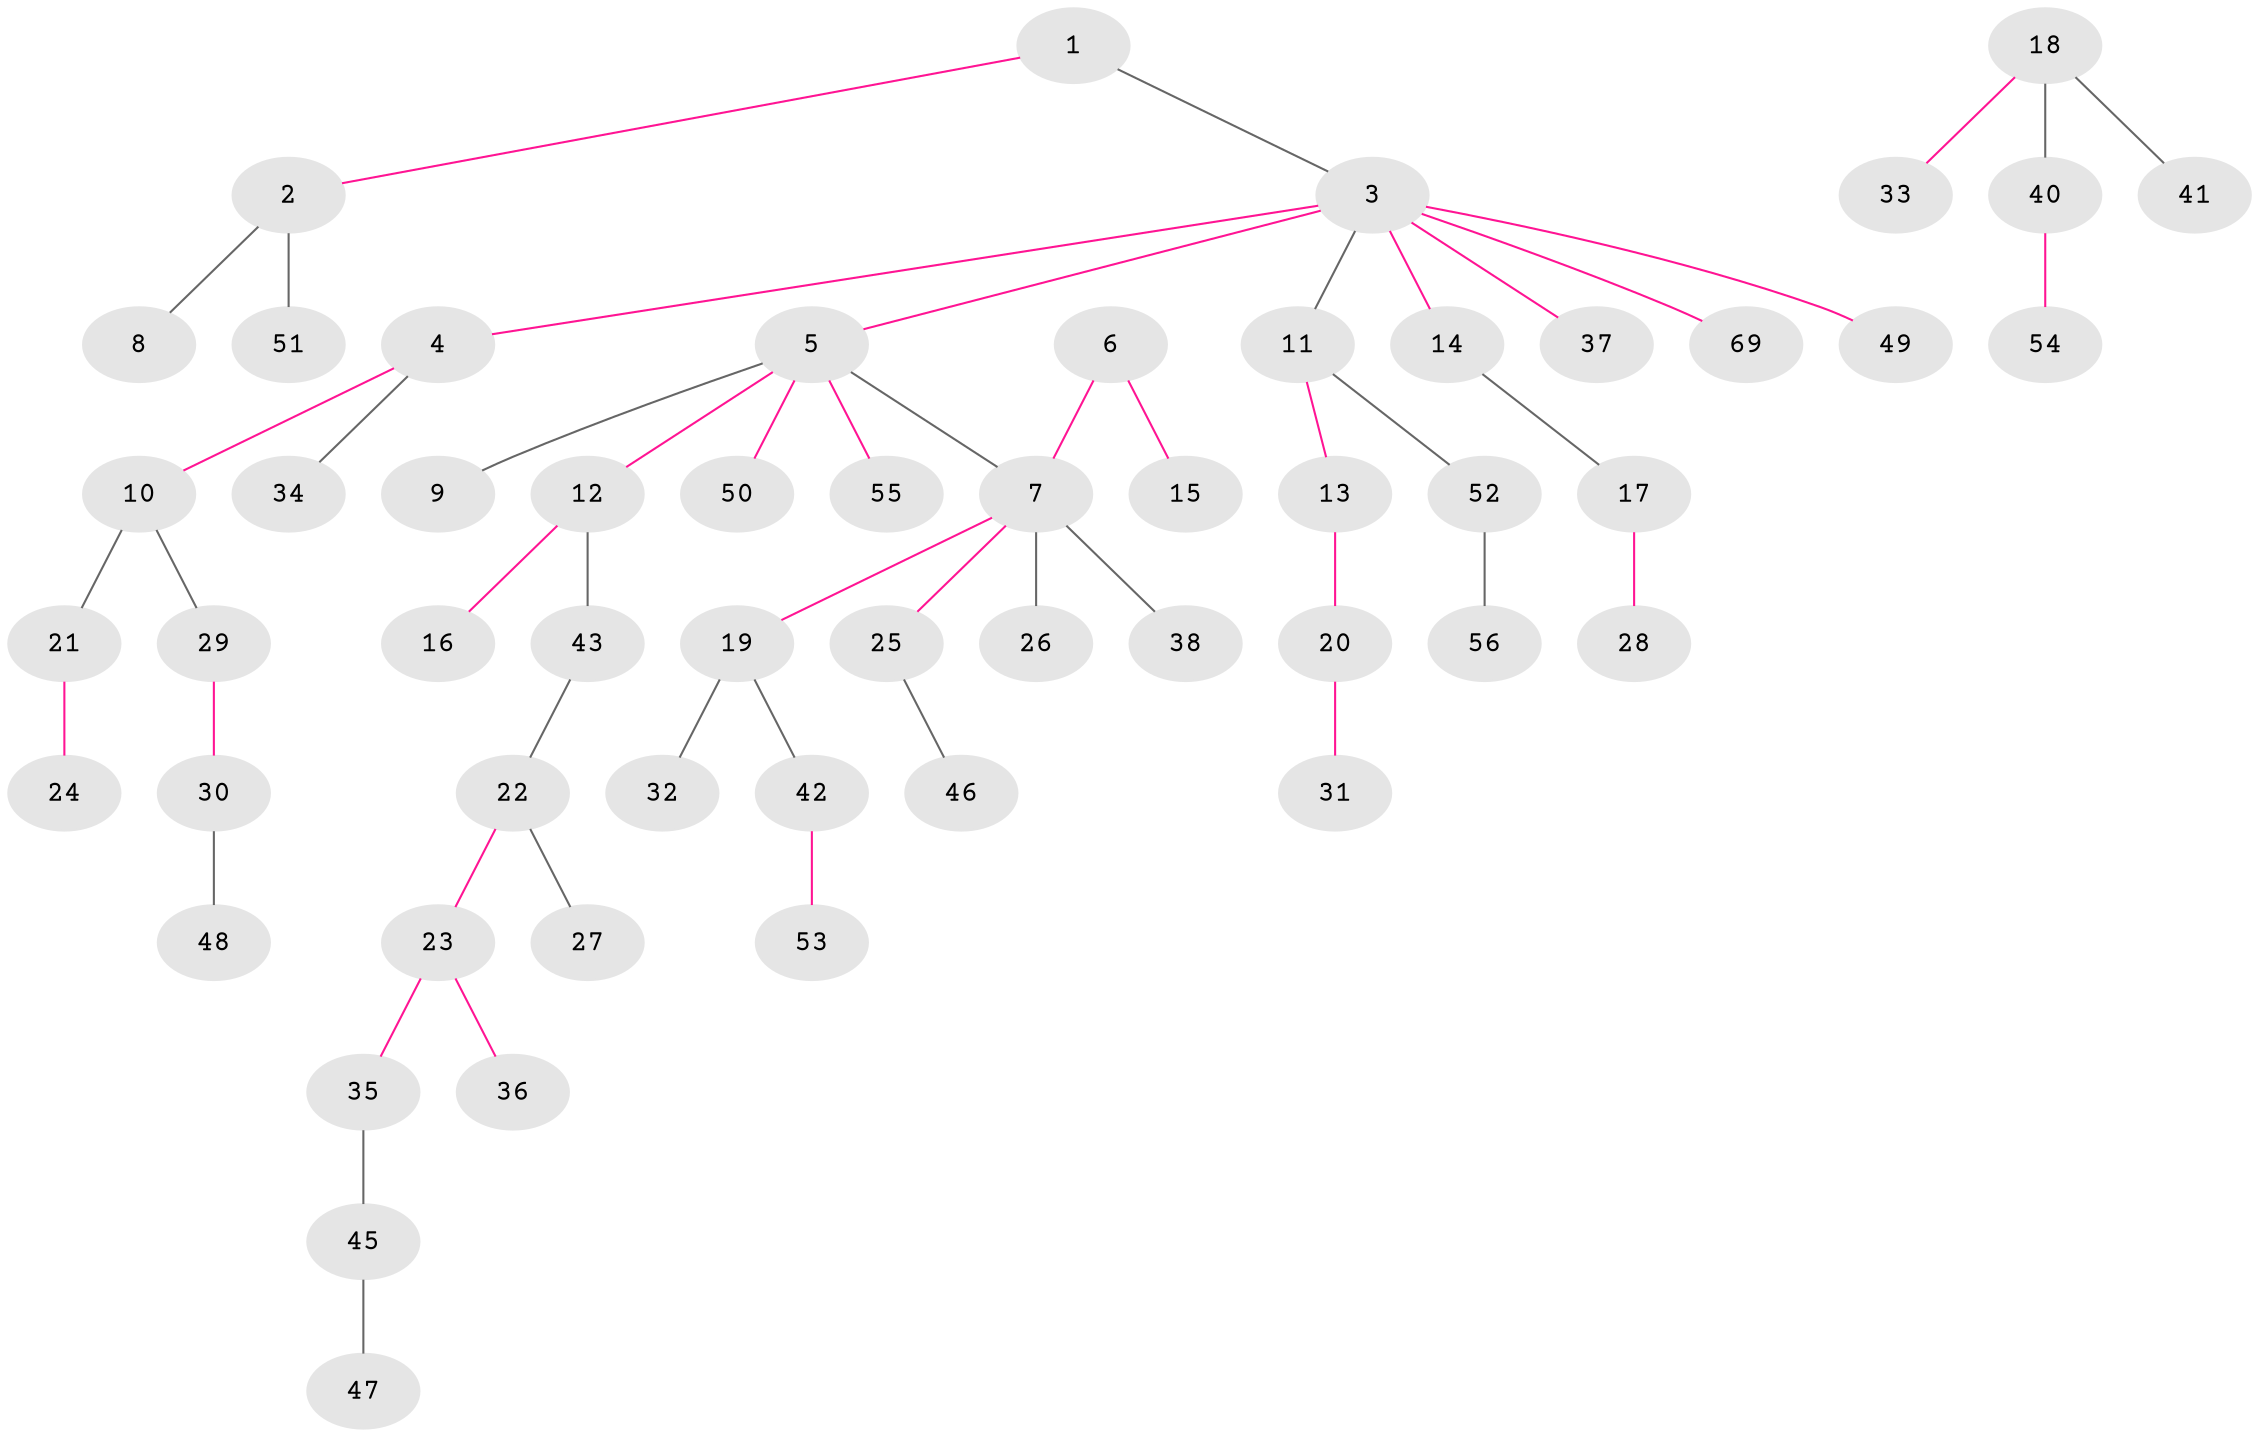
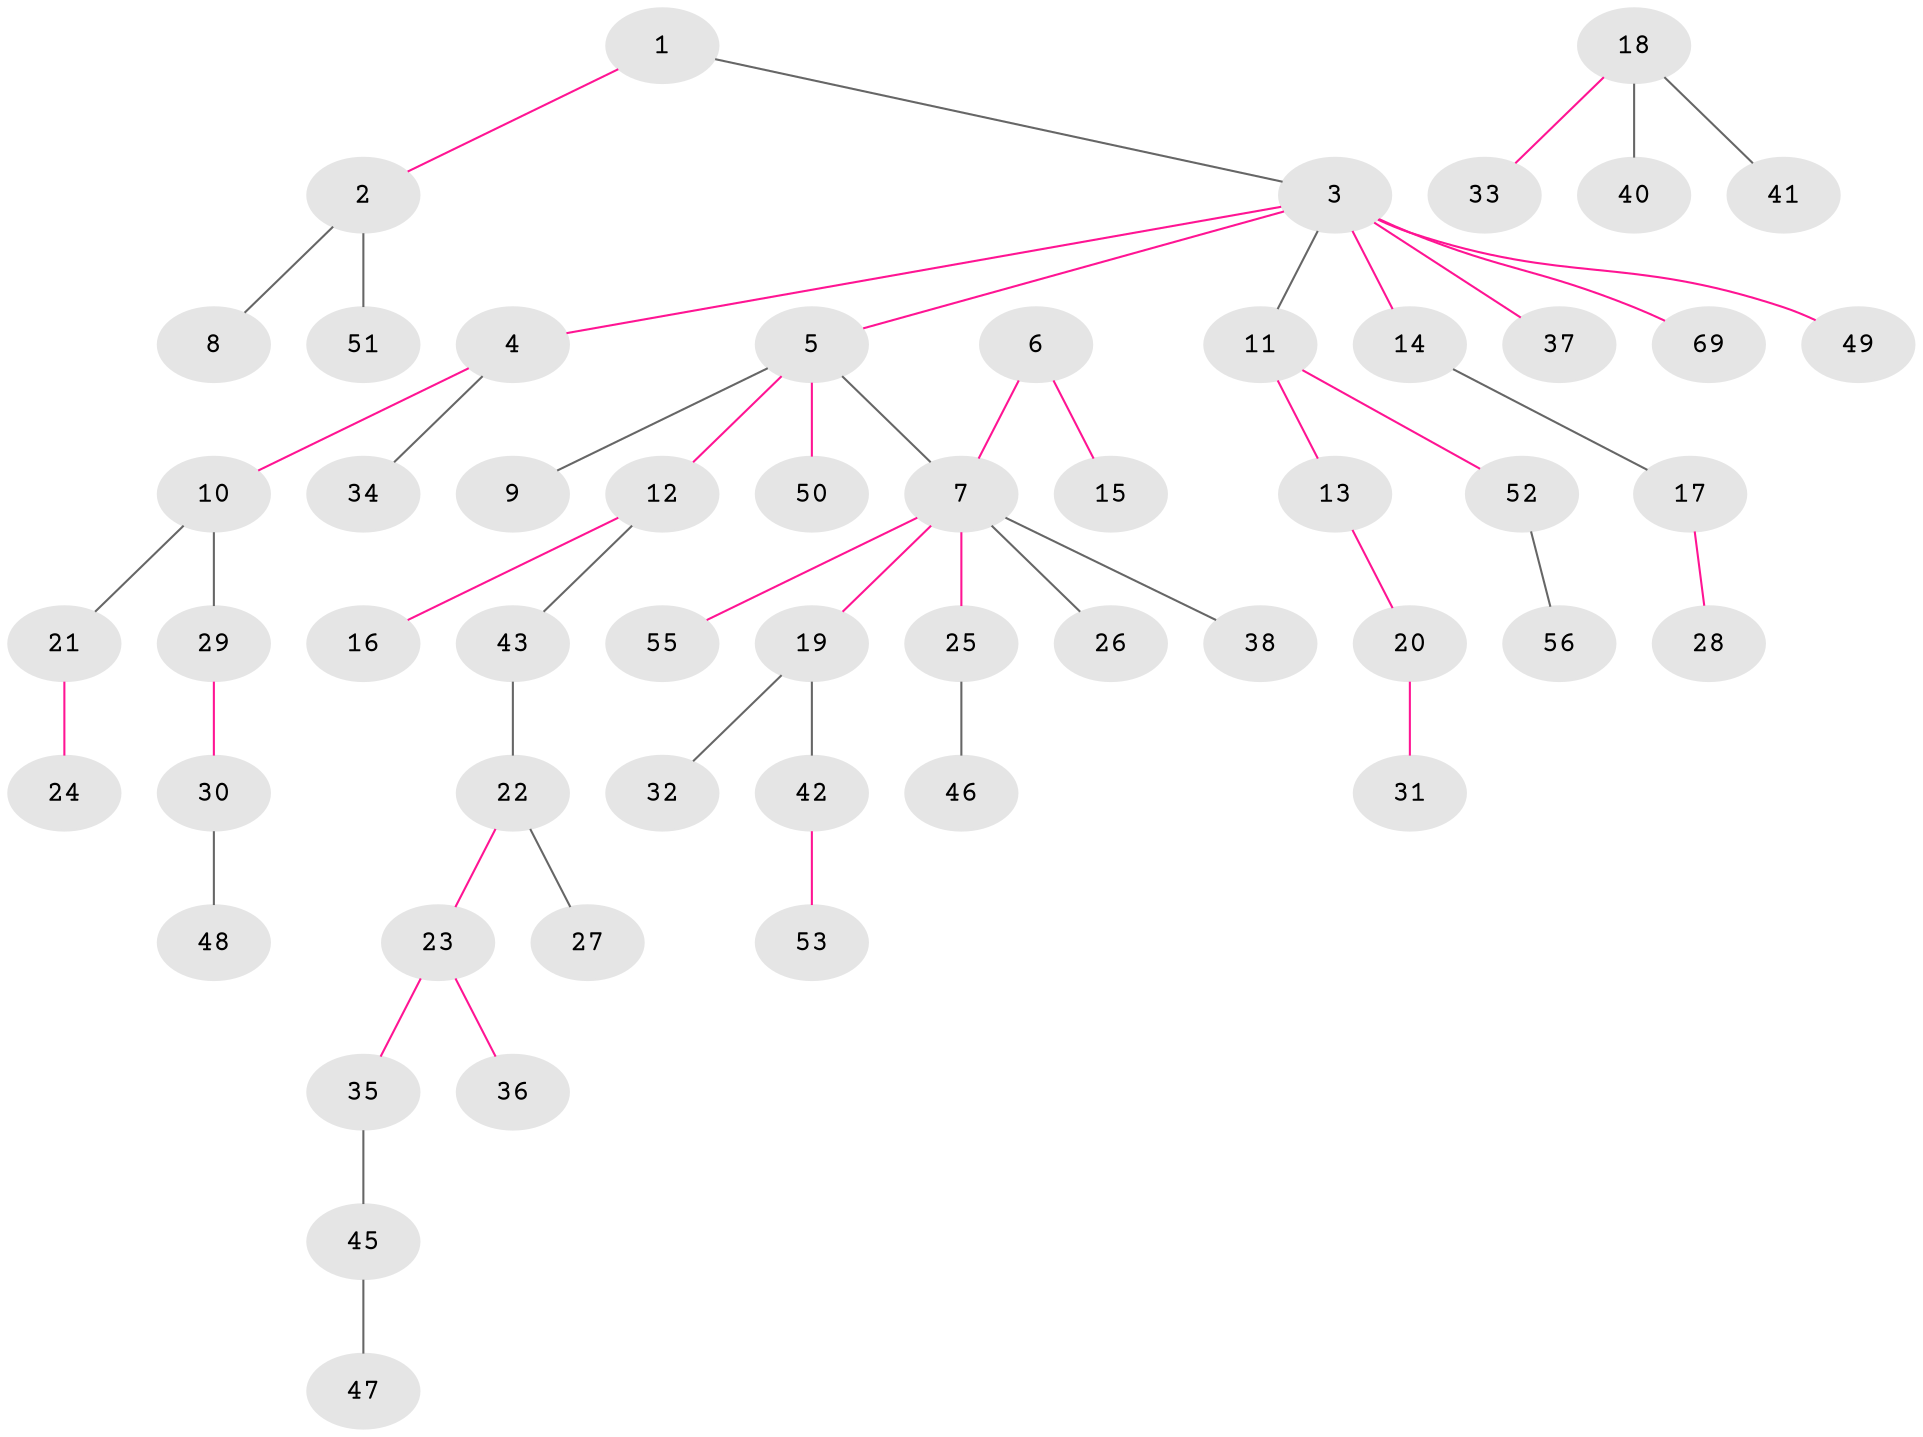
node "54": removed
edge "11" -- "52": color gray40 -> deeppink
edge "5" -- "55": now "7" -- "55"
